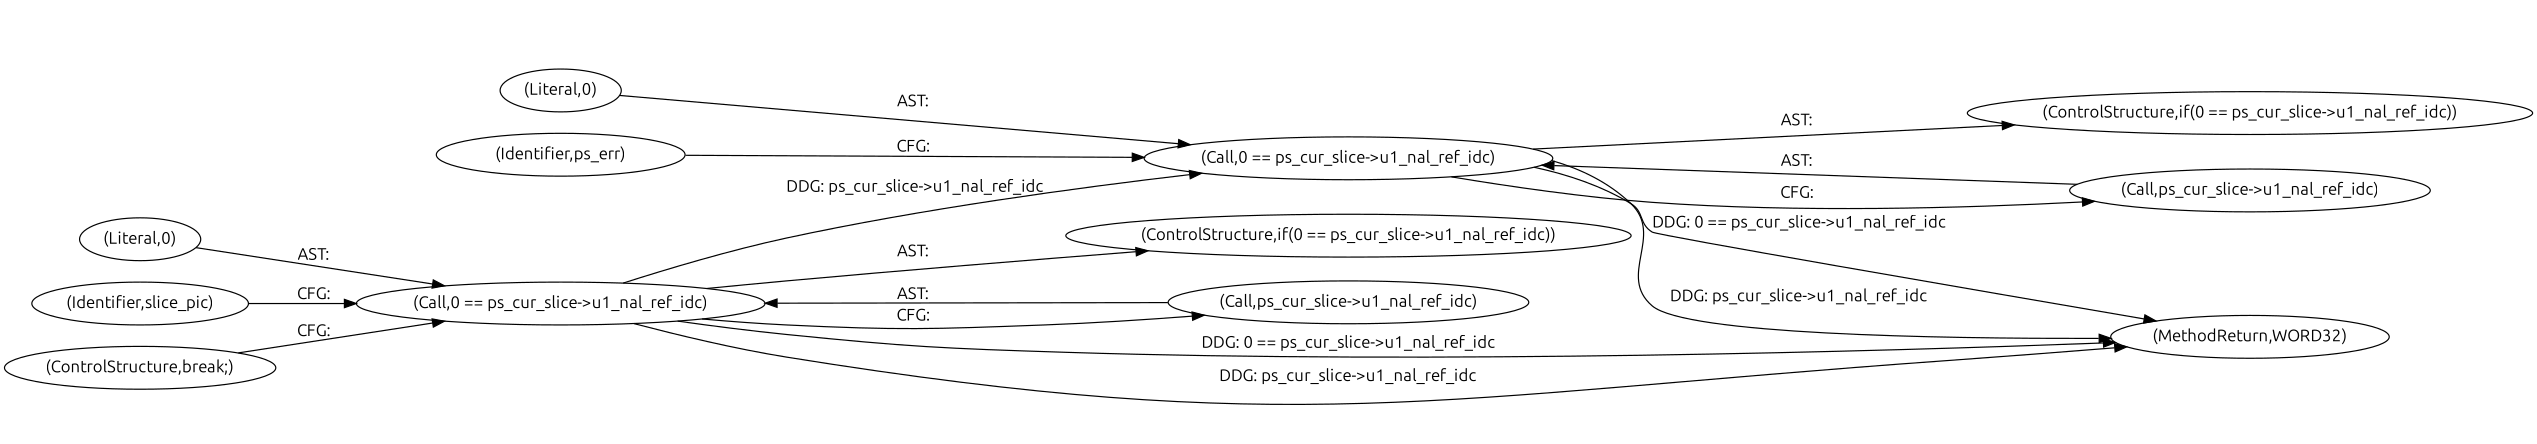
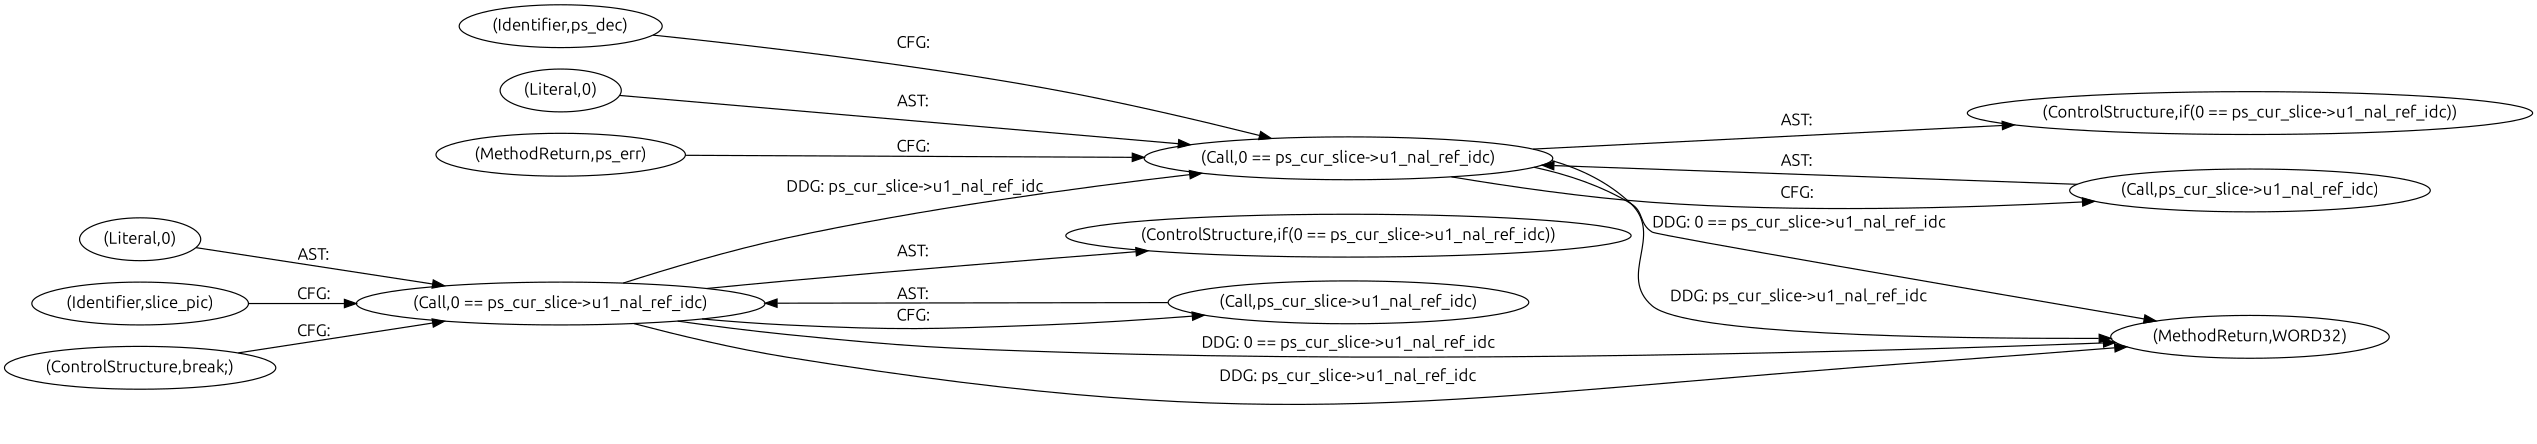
node "(Identifier,ps_dec)": added
node "(Identifier,ps_err)": label "(Identifier,ps_err)" -> "(MethodReturn,ps_err)"
